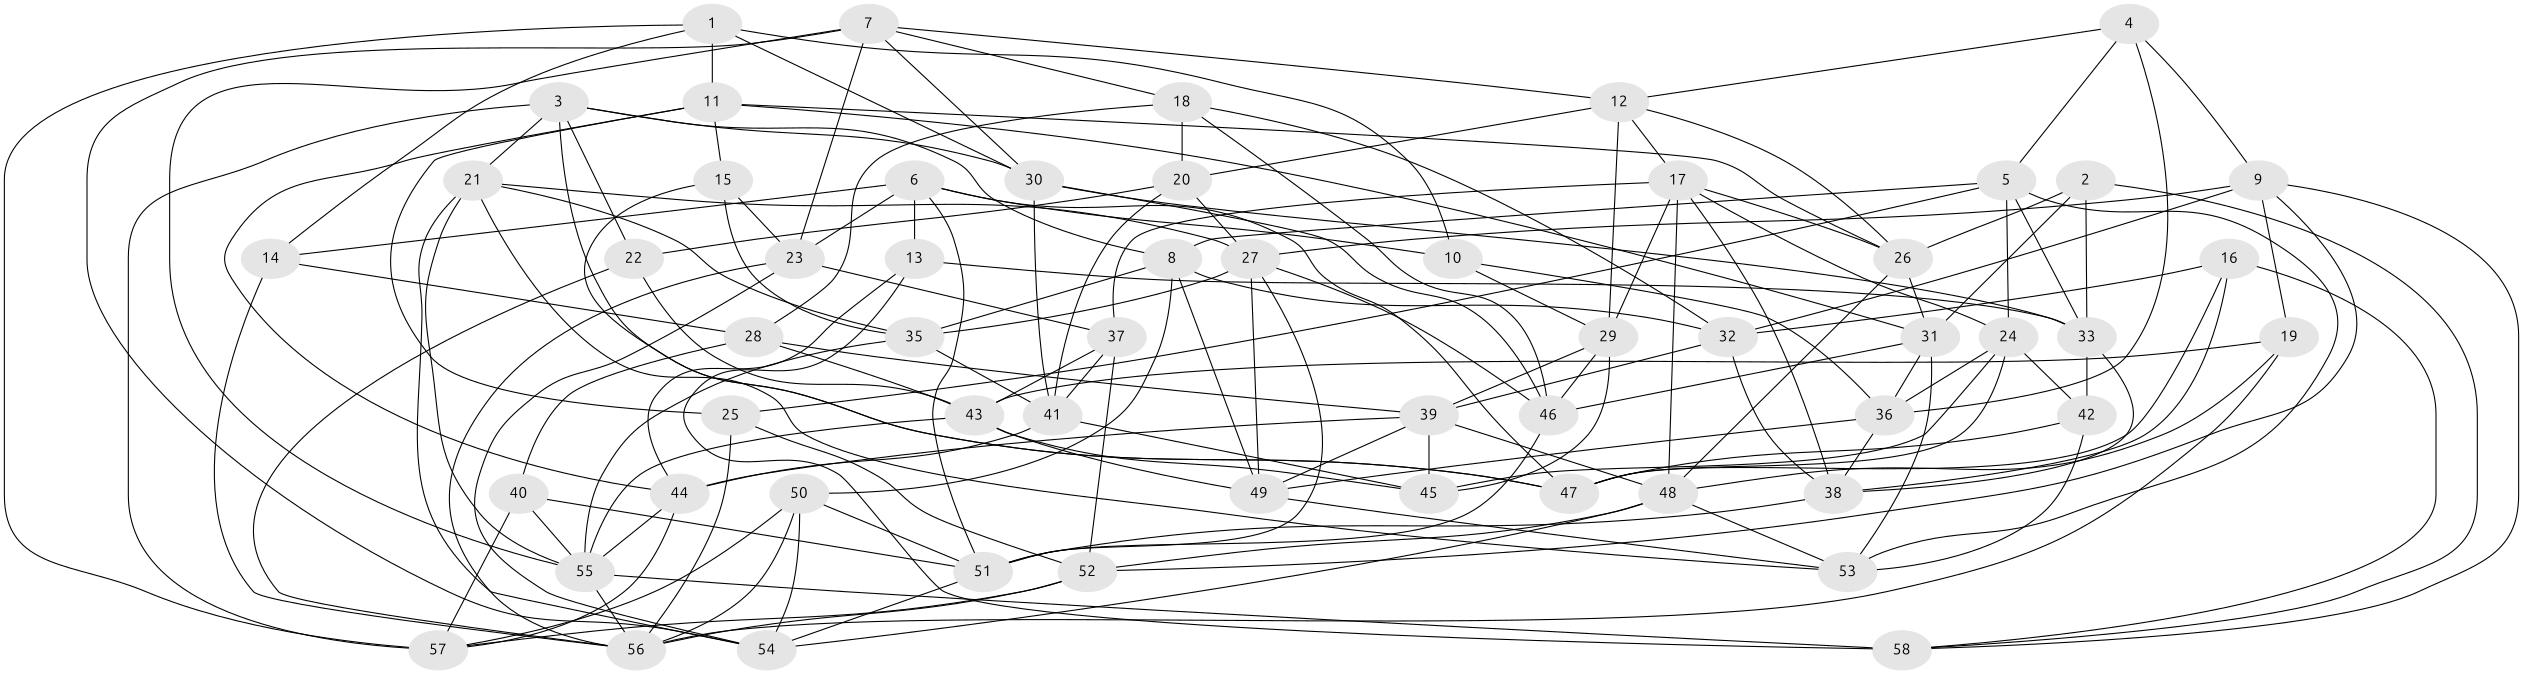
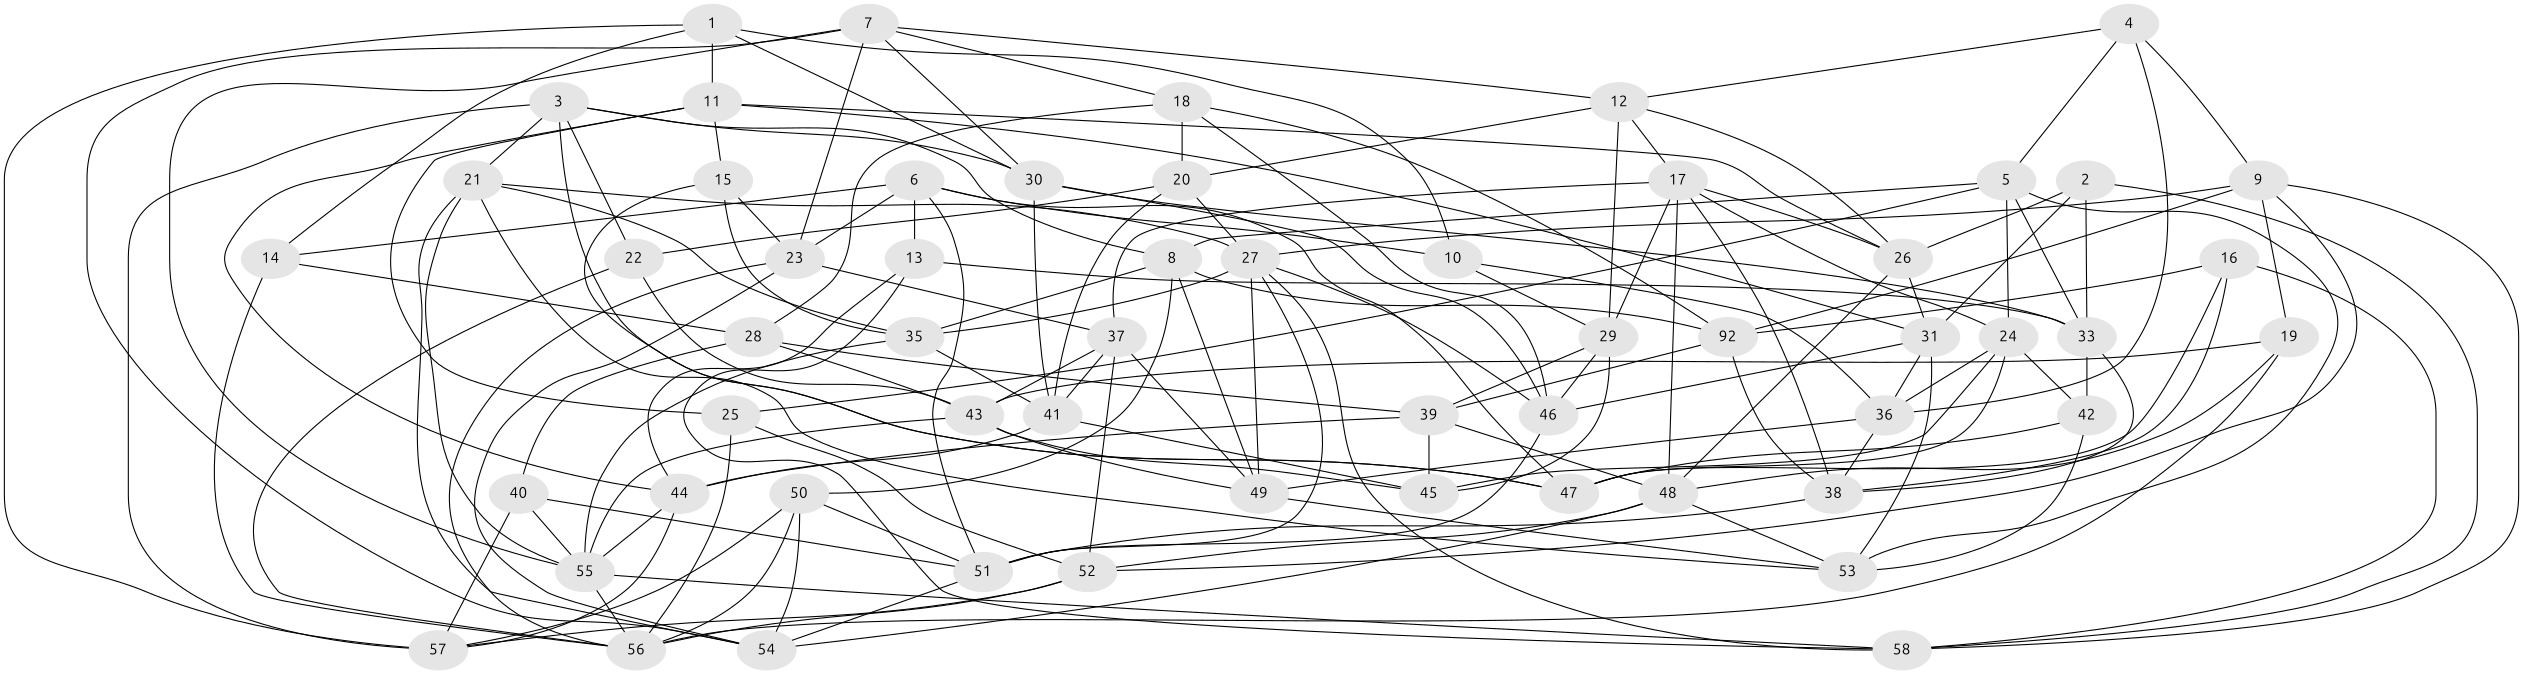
node "32": label "32" -> "92"
edge "39" -- "49": now "37" -- "49"
edge "27" -- "58": added
